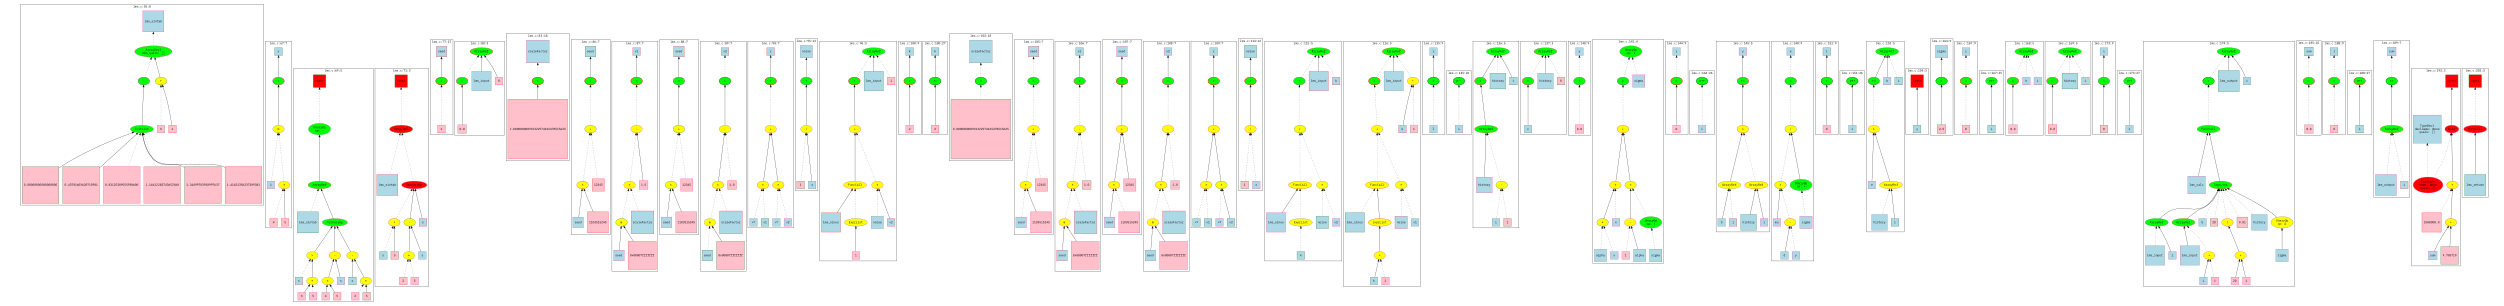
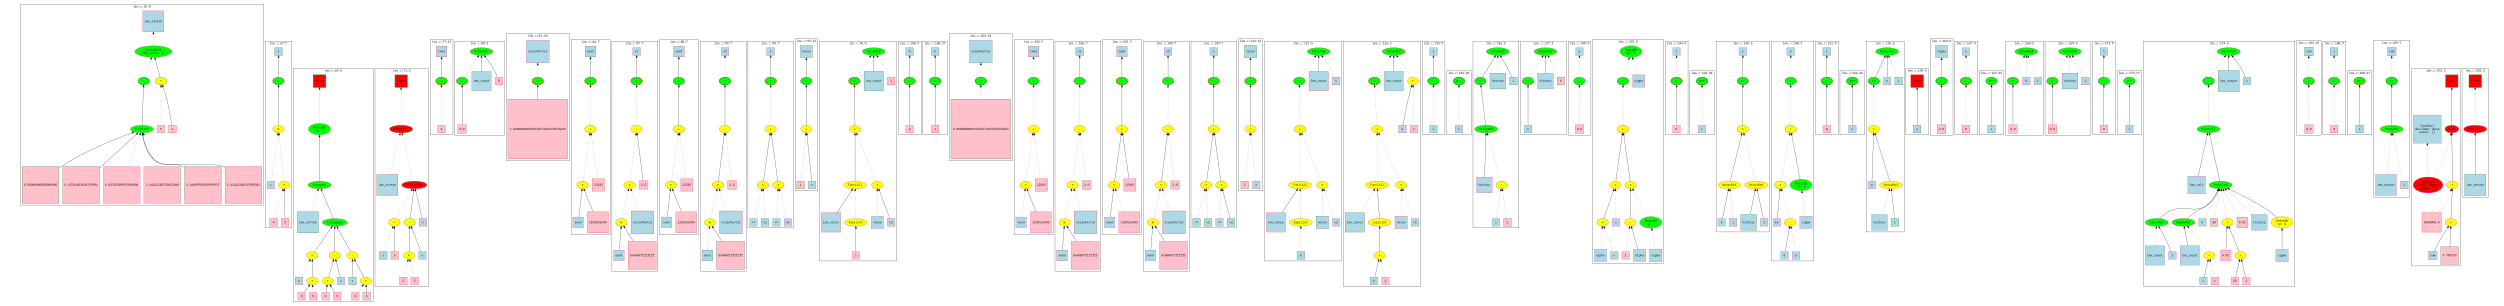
node "0.02": added
